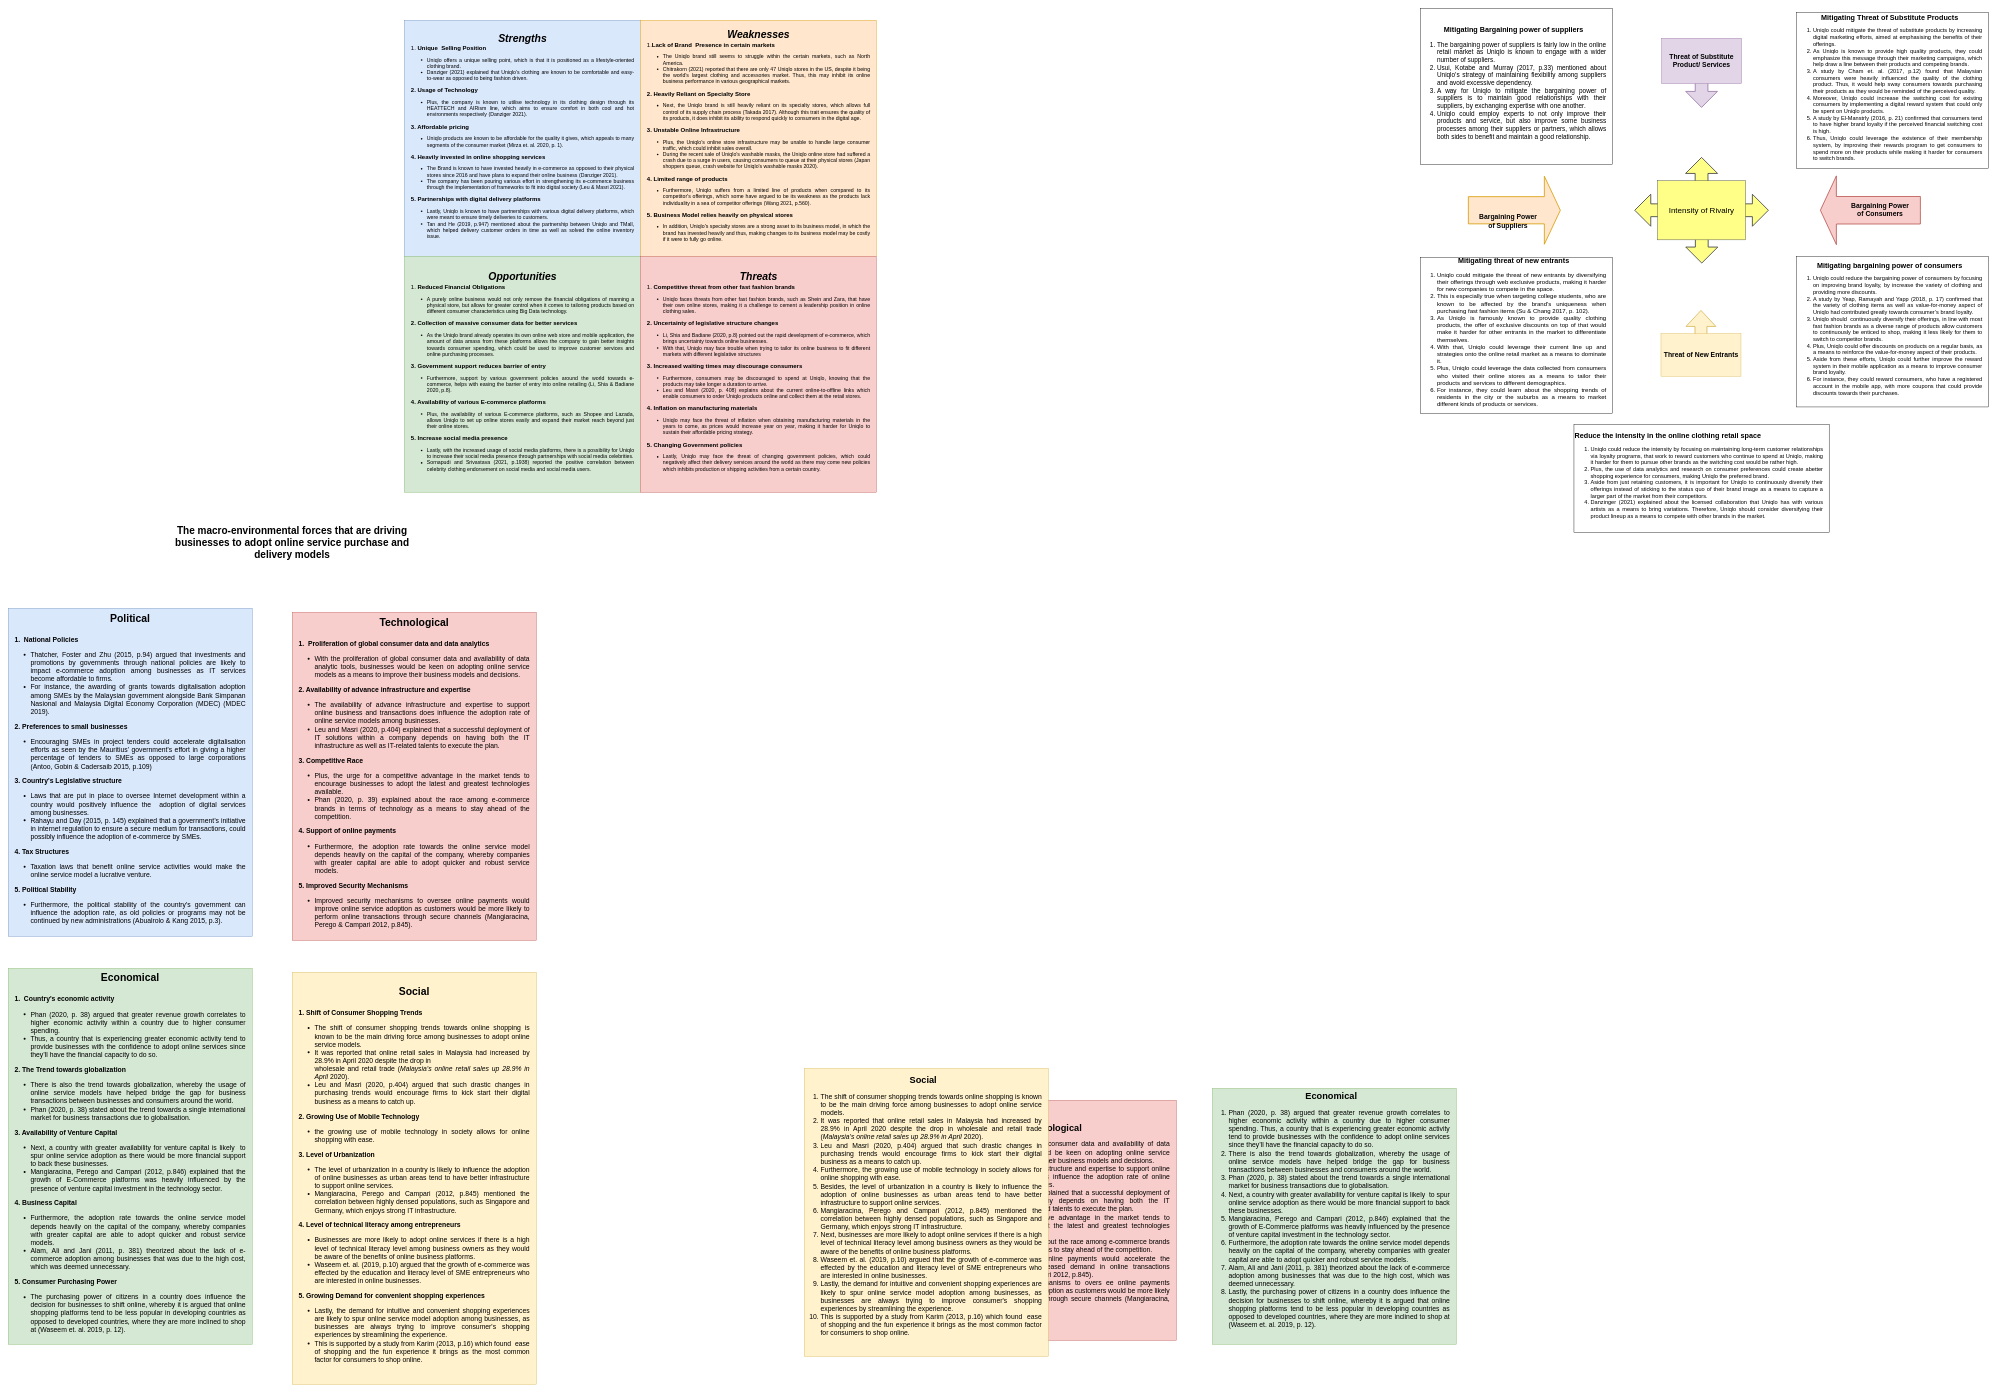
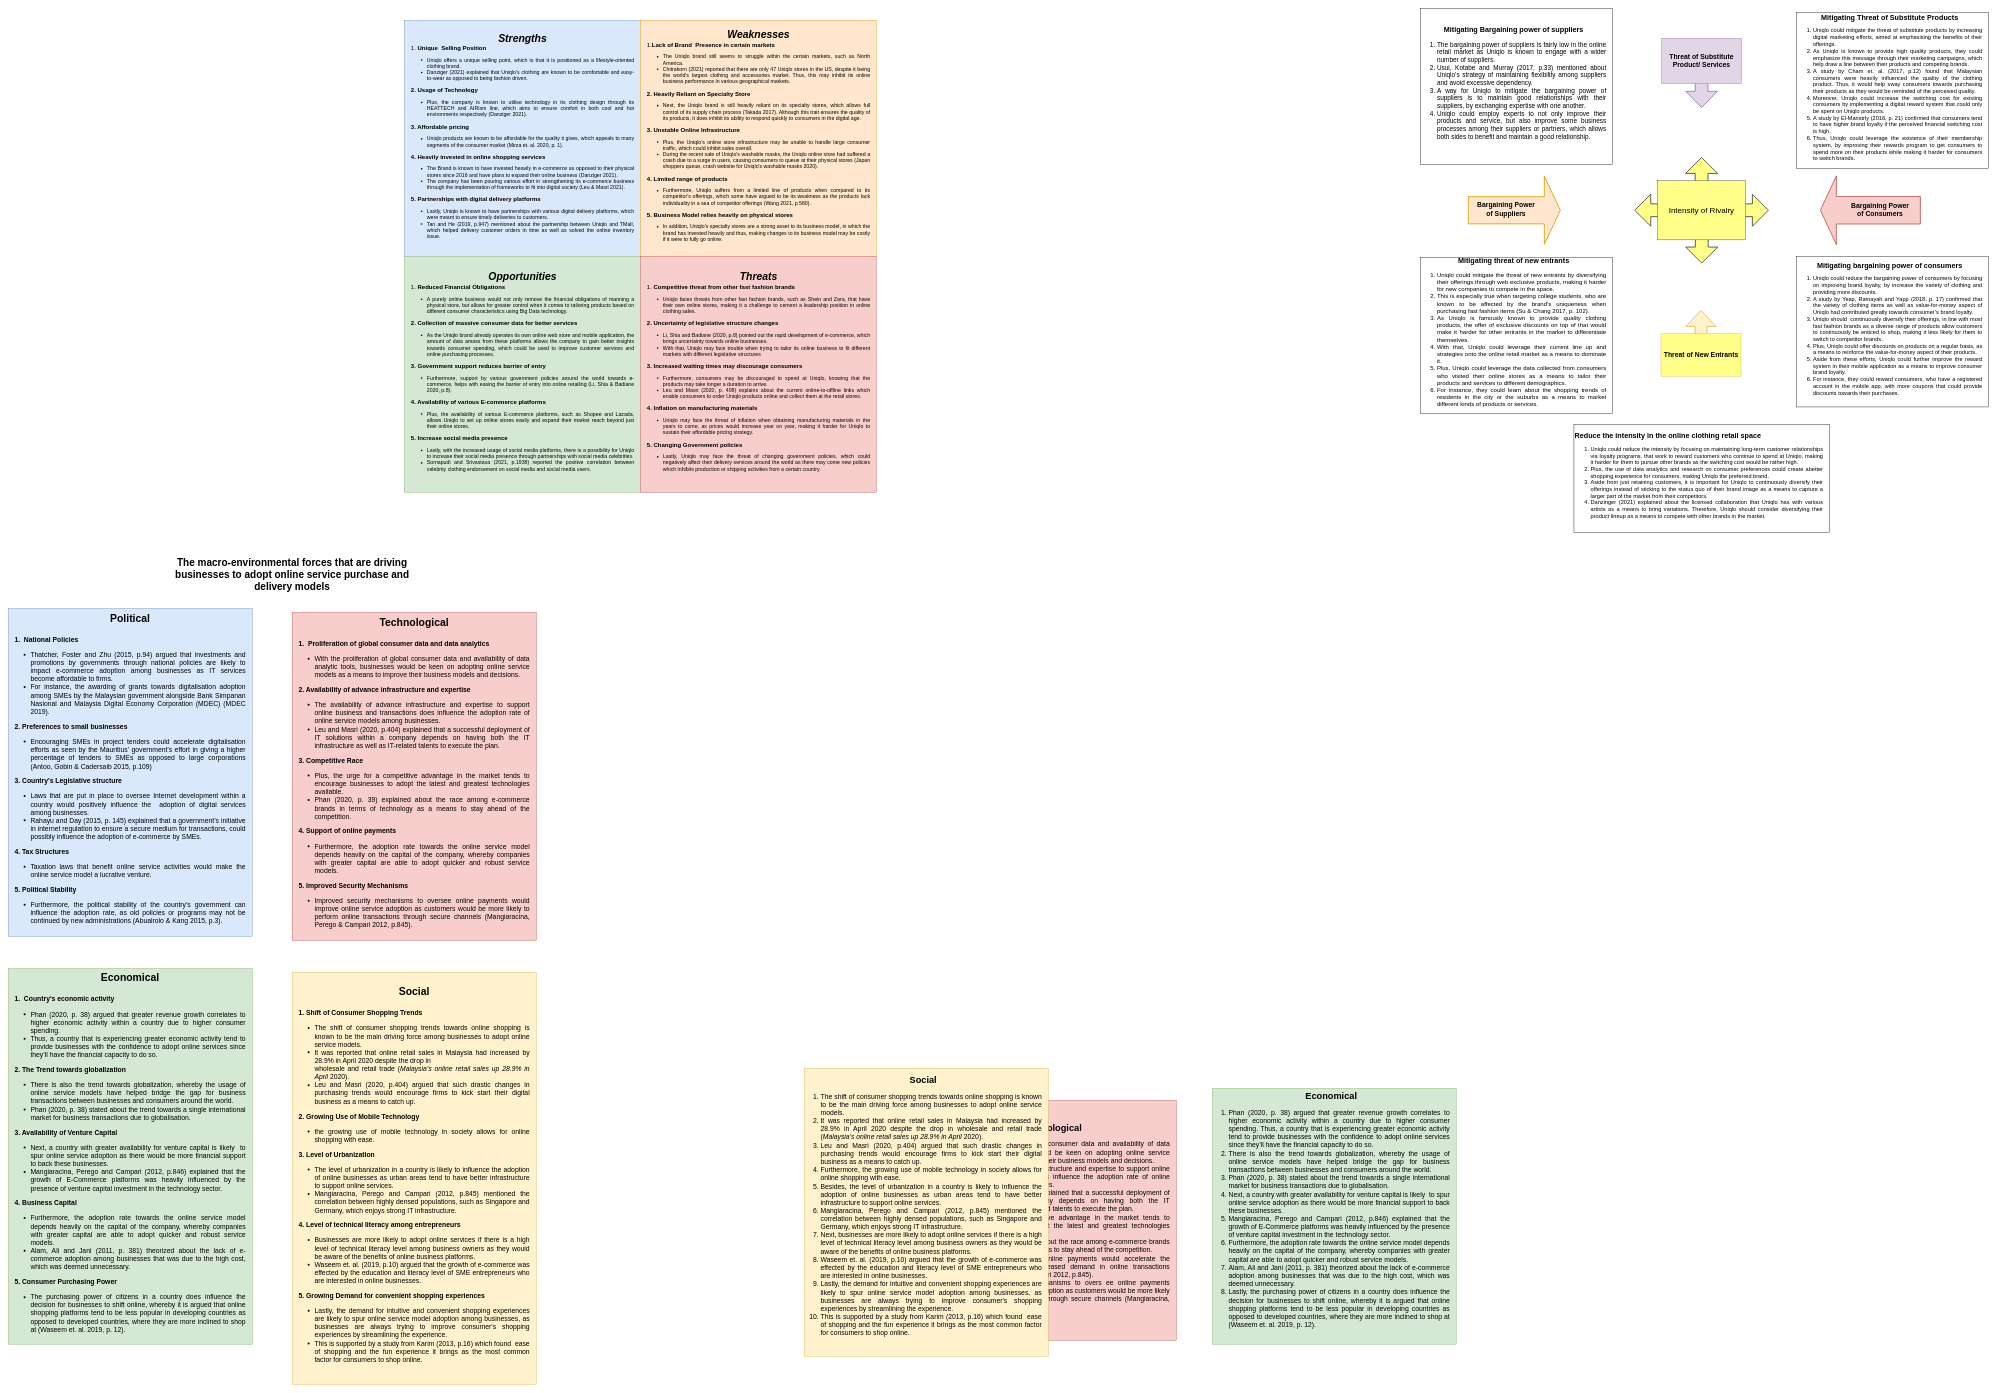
node "Bargaining Power of Suppliers": moved (1508, 221) -> (1506, 209)
node "Threat of New Entrants": fillcolor #fff2cc -> #ffff88
node "The macro-environmental forces that are driving businesses to adopt online service purchase and delivery models": moved (292, 542) -> (292, 574)
